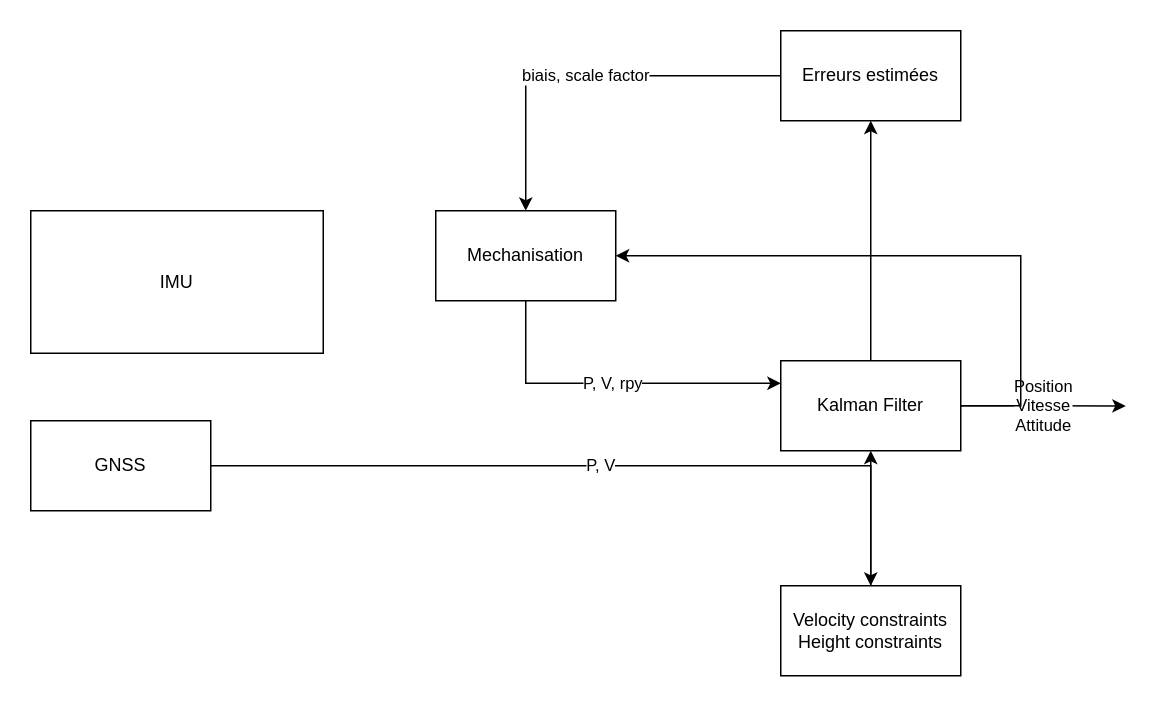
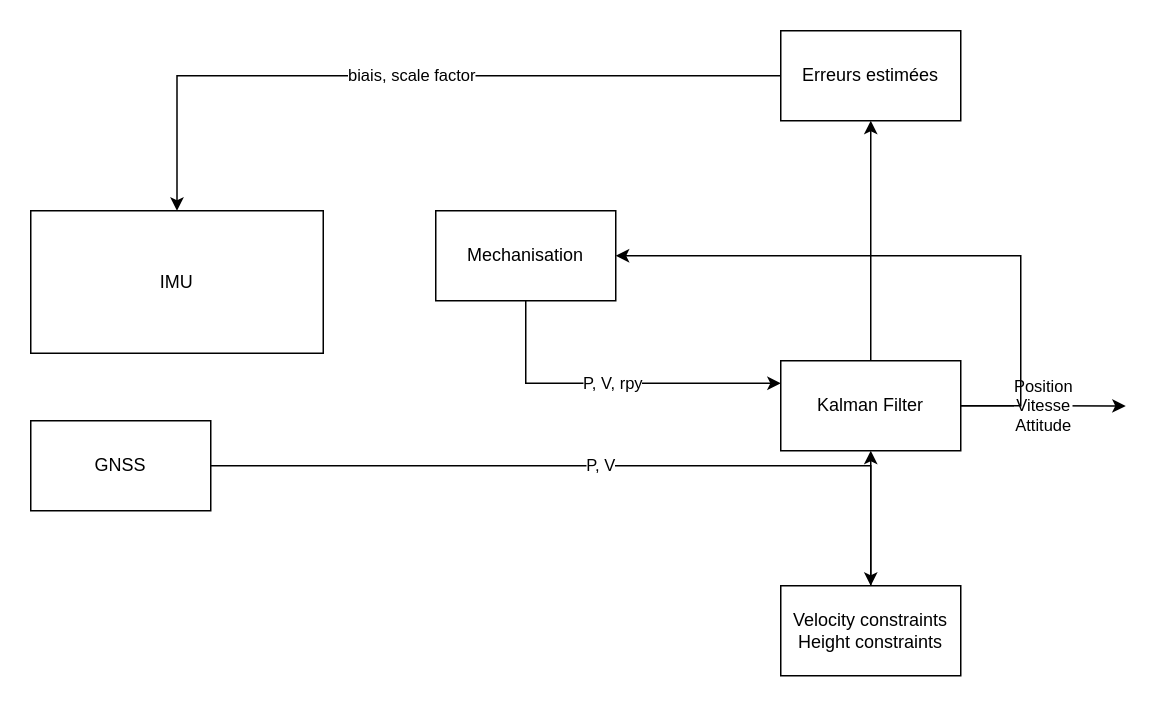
edge "Erreurs estimées" -> "Mechanisation": now "Erreurs estimées" -> "IMU"
